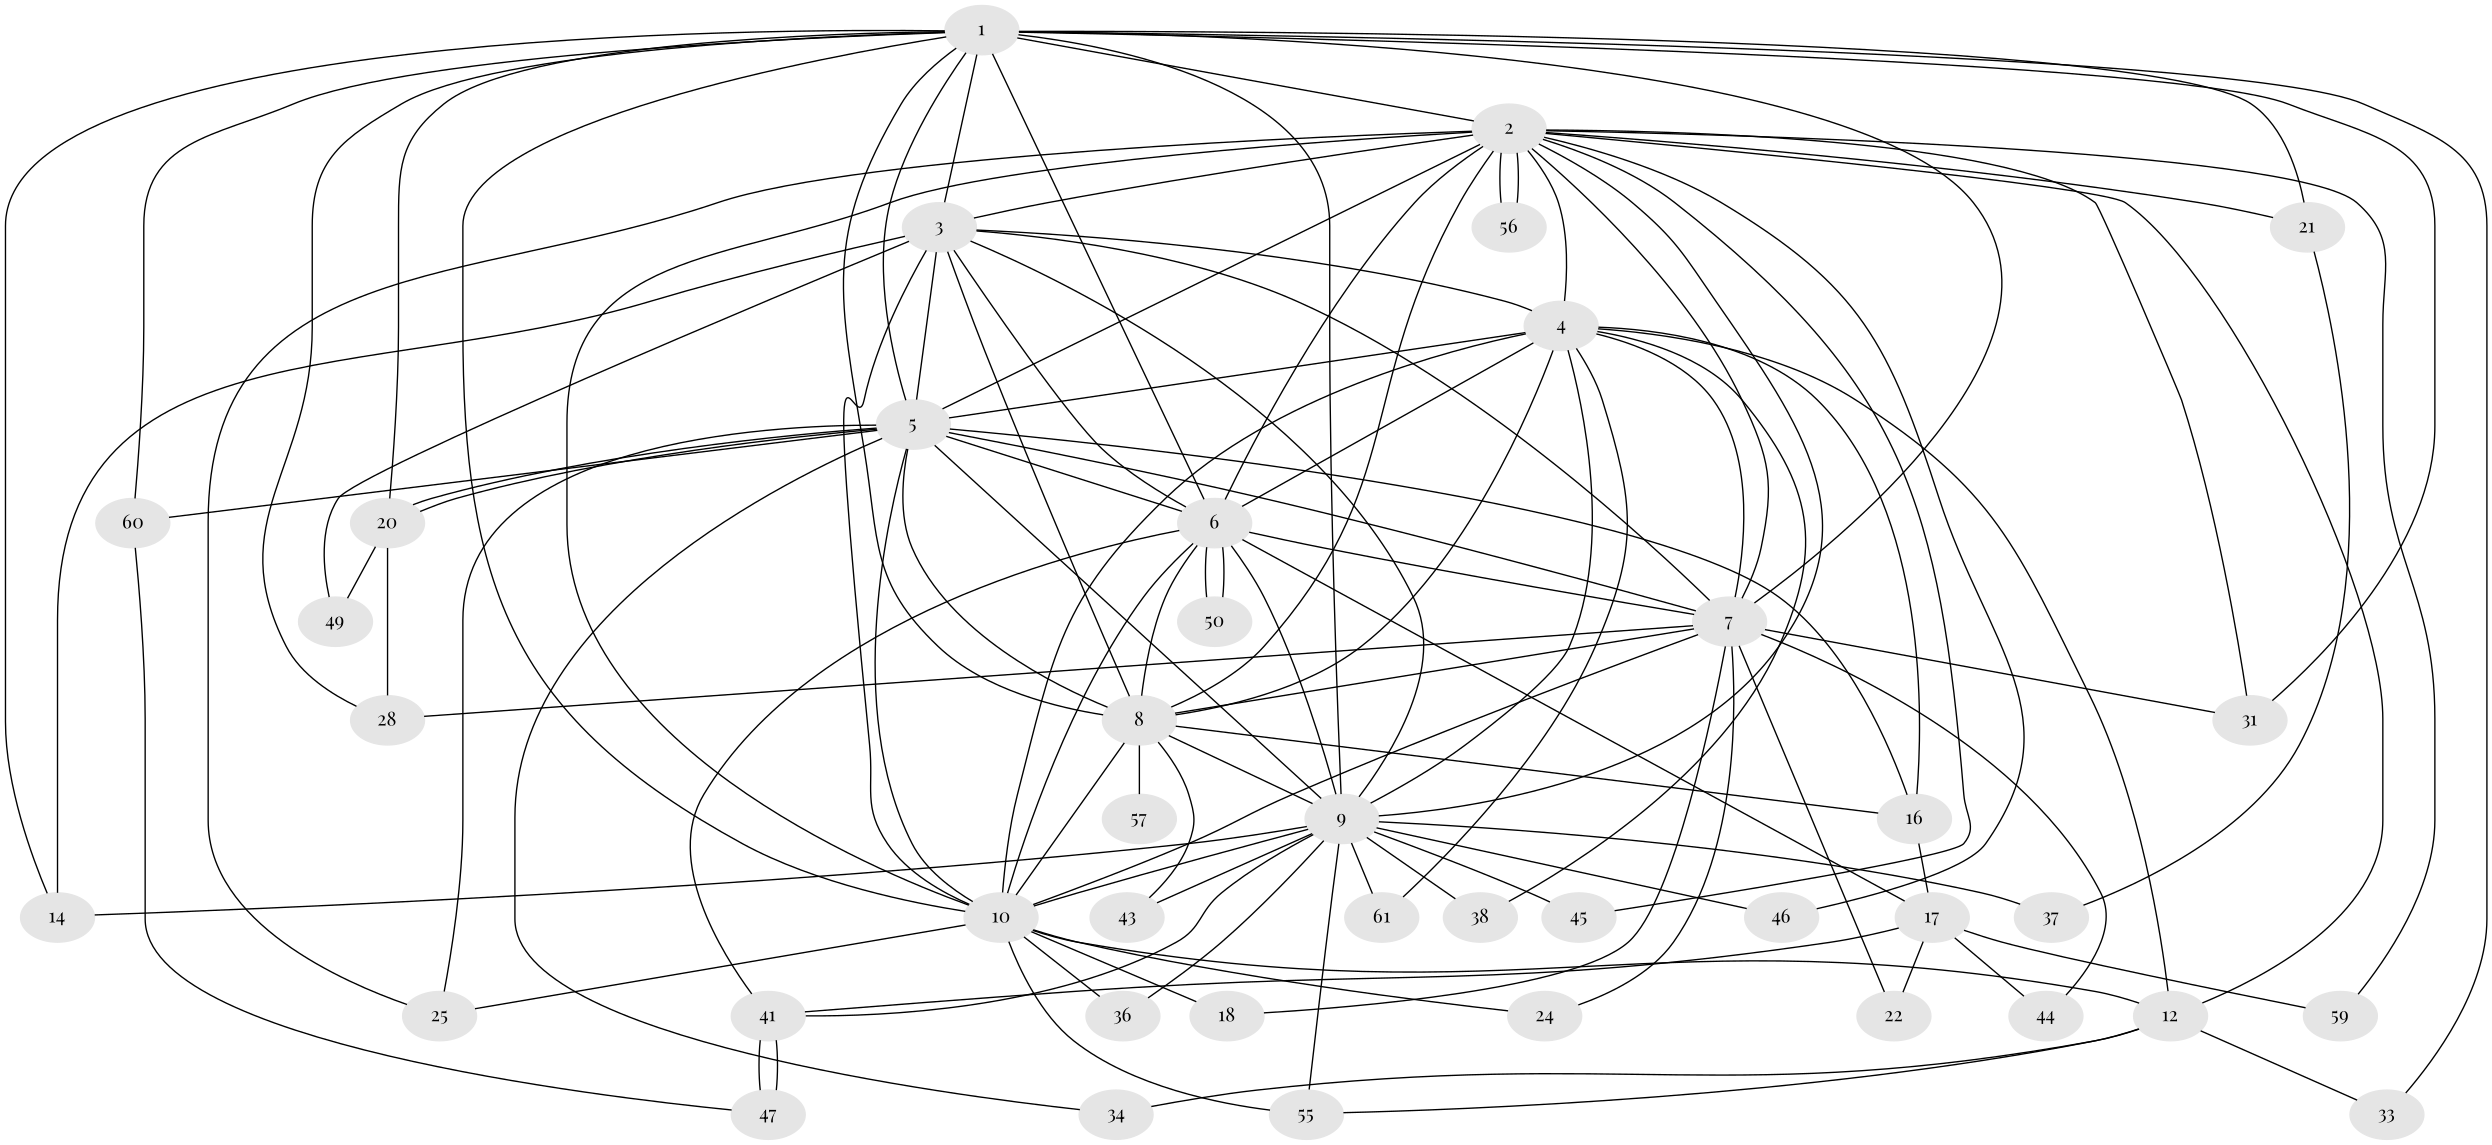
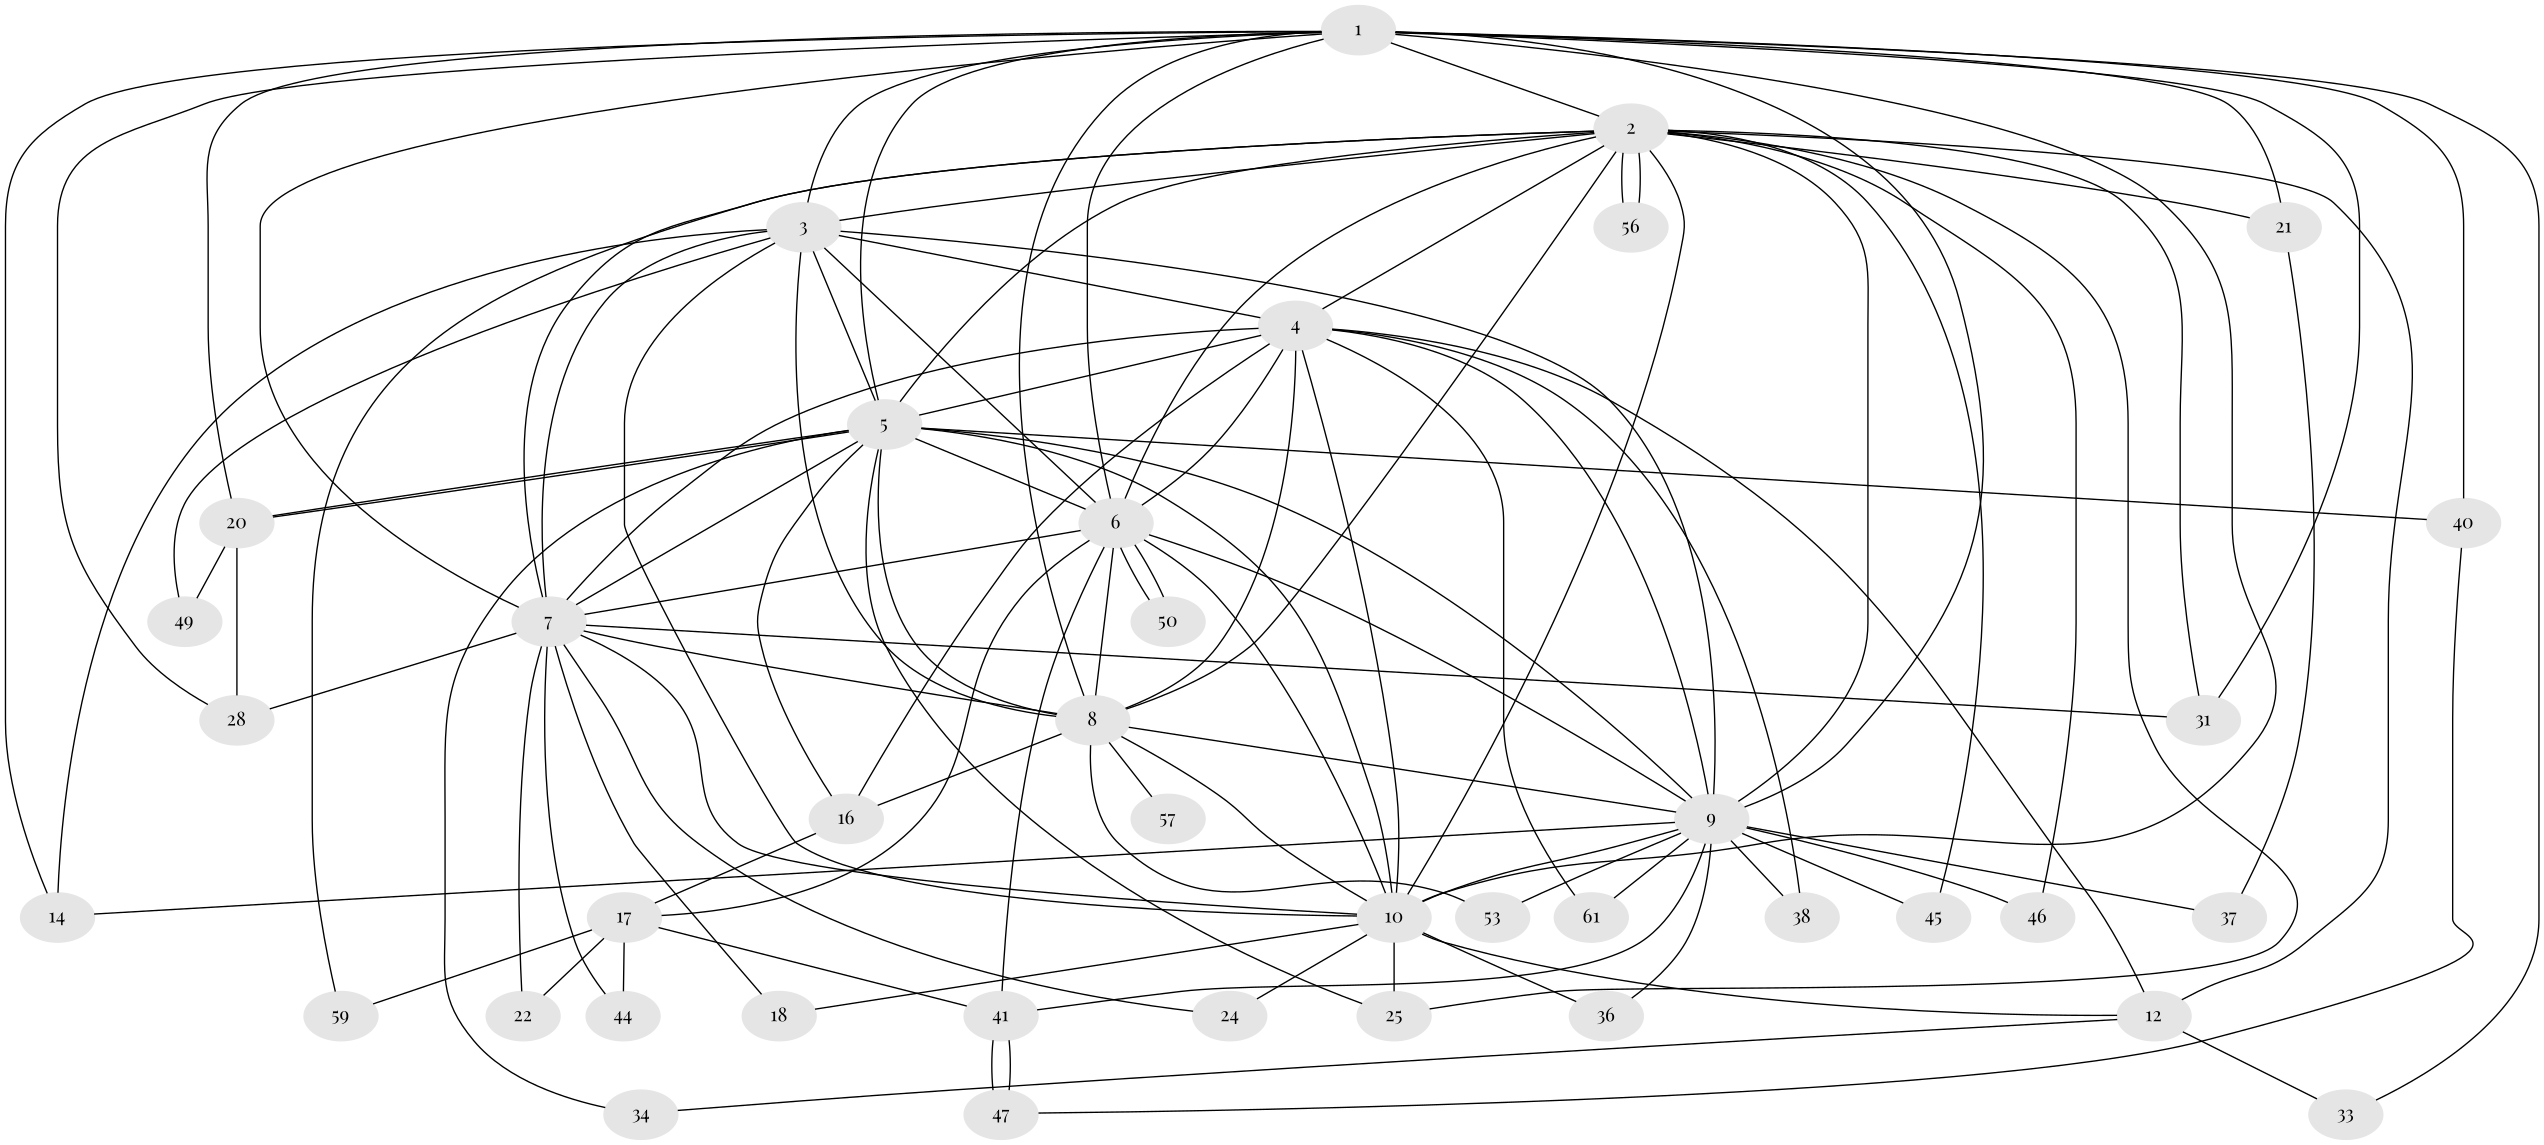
node "60": label "60" -> "40"
node "43": label "43" -> "53"
node "55": removed
